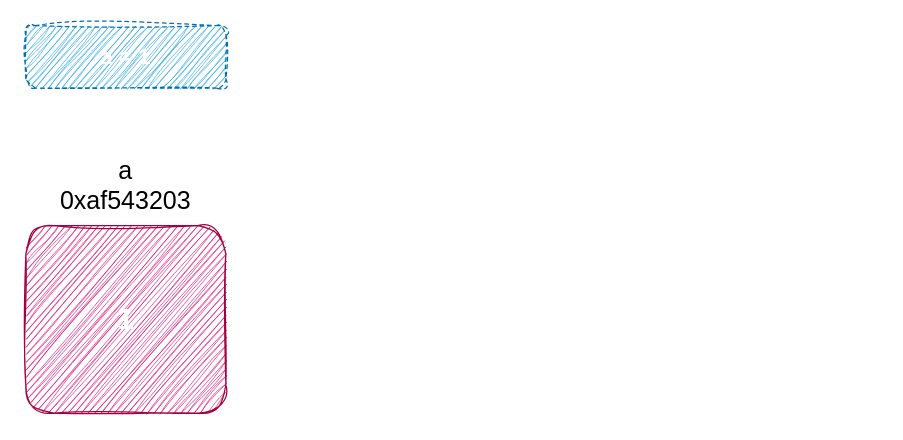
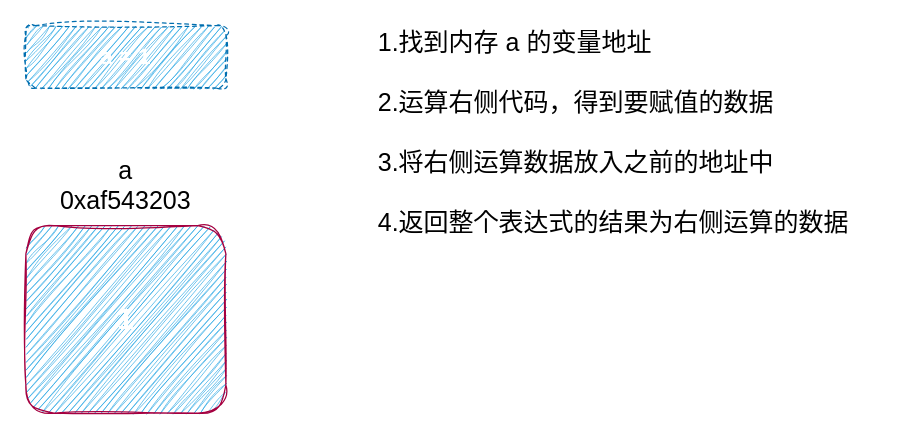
node "1.找到内存 a 的变量地址 2.运算右侧代码，得到要赋值的数据 3.将右侧运算数据放入之前的地址中 4.返回整个表达式的结果为右侧运算的数据": added
node "1": fillcolor #d80073 -> #1ba1e2
